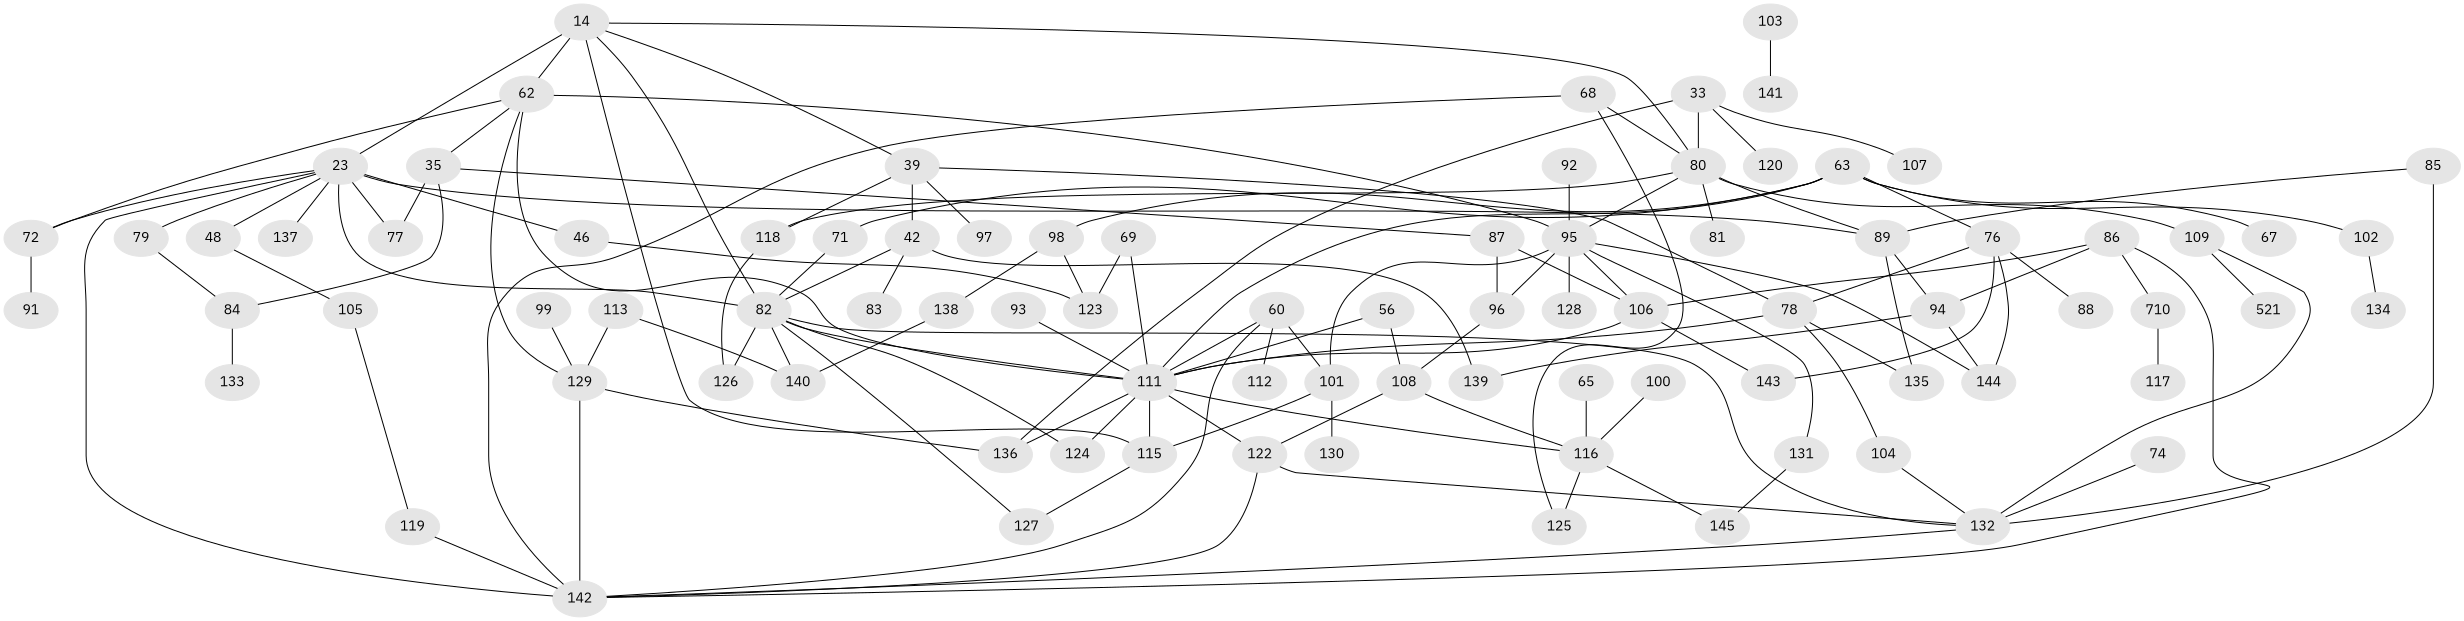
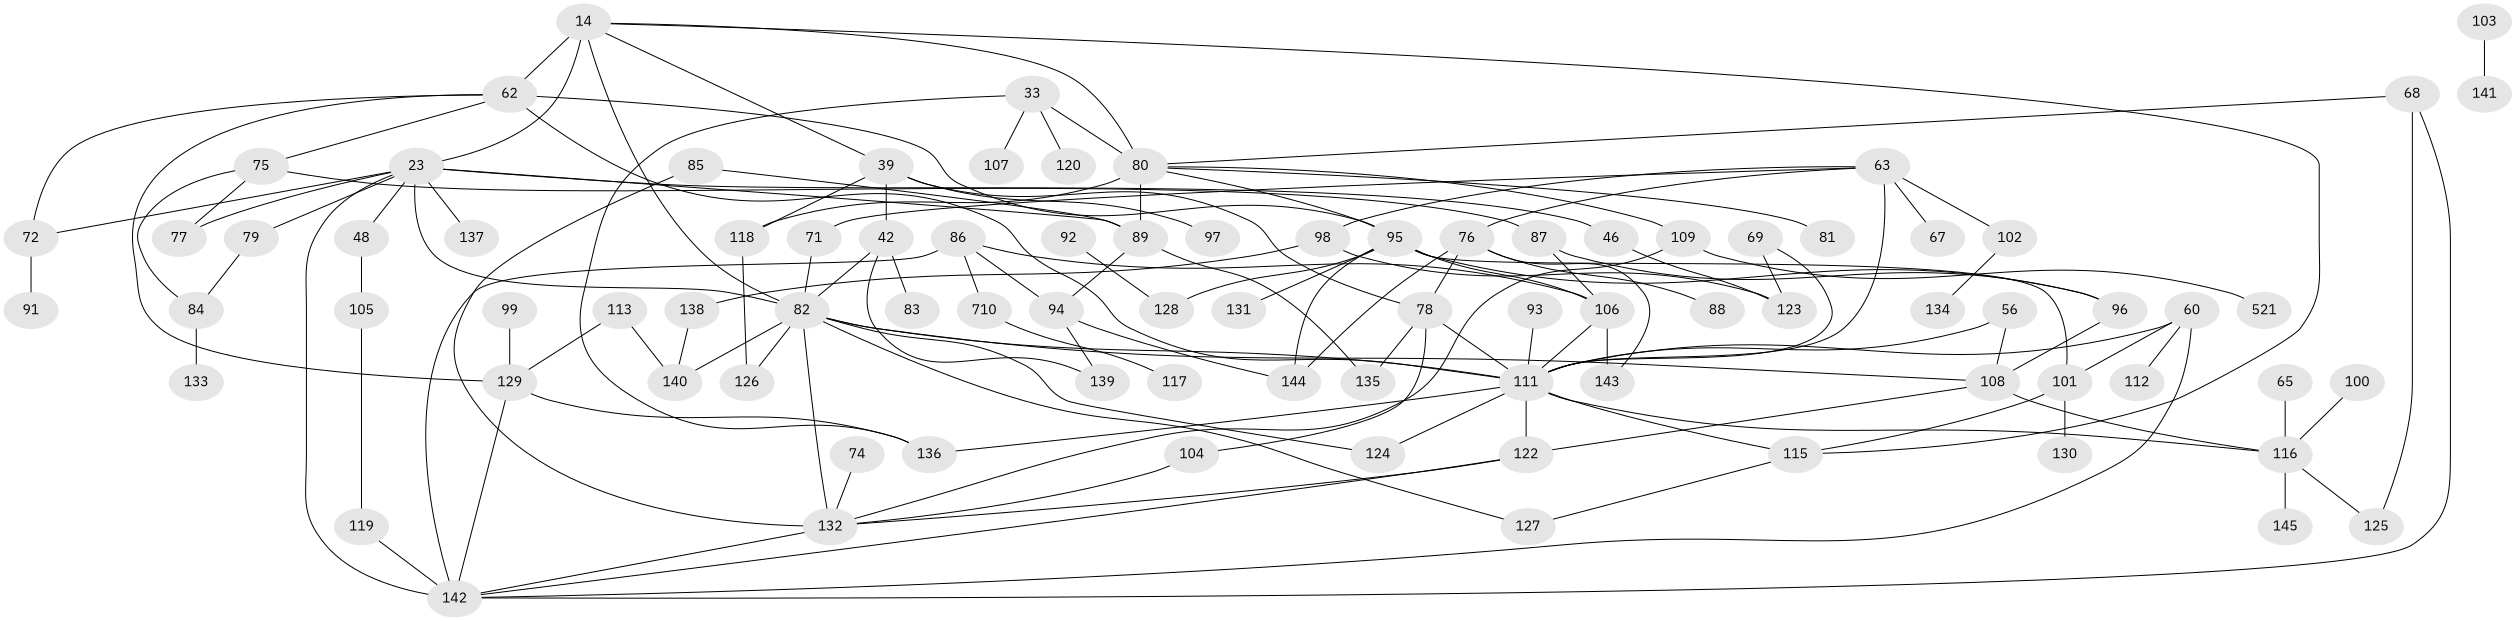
node "35": label "35" -> "75"
edge "92" -- "95": now "92" -- "128"
edge "82" -- "108": added
edge "131" -- "145": removed
